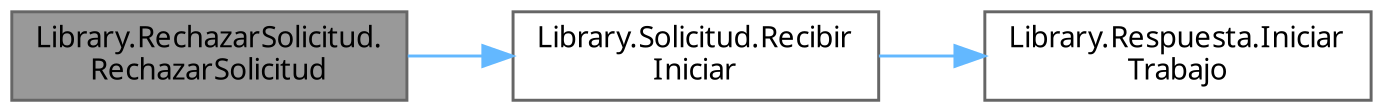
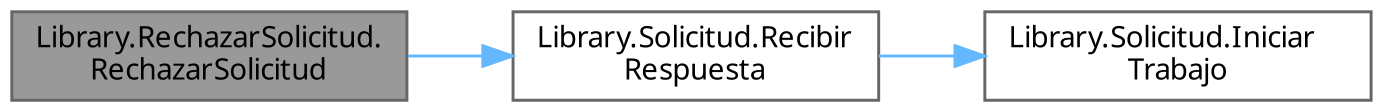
node "Library.Solicitud.Recibir Iniciar": label "Library.Solicitud.Recibir Iniciar" -> "Library.Solicitud.Recibir Respuesta"
node "Library.Respuesta.Iniciar Trabajo": label "Library.Respuesta.Iniciar Trabajo" -> "Library.Solicitud.Iniciar Trabajo"
